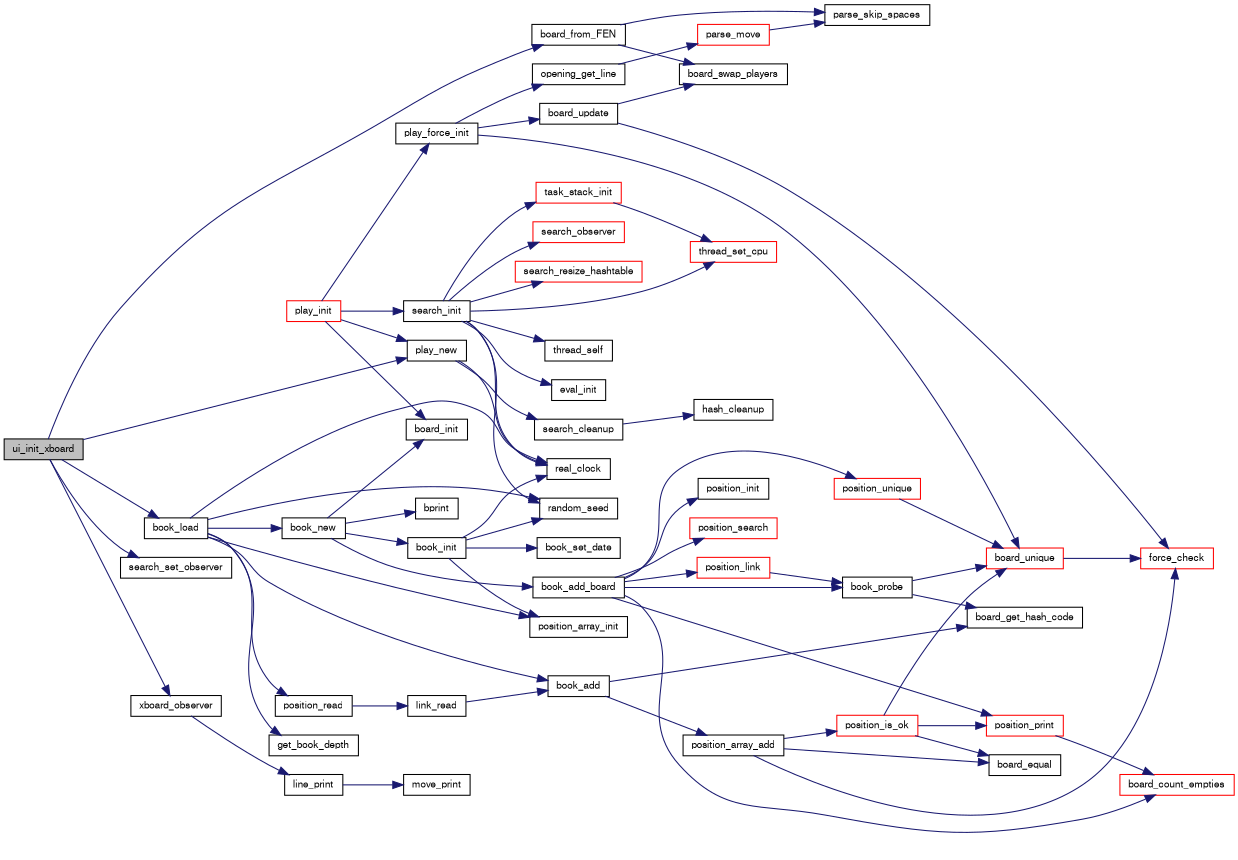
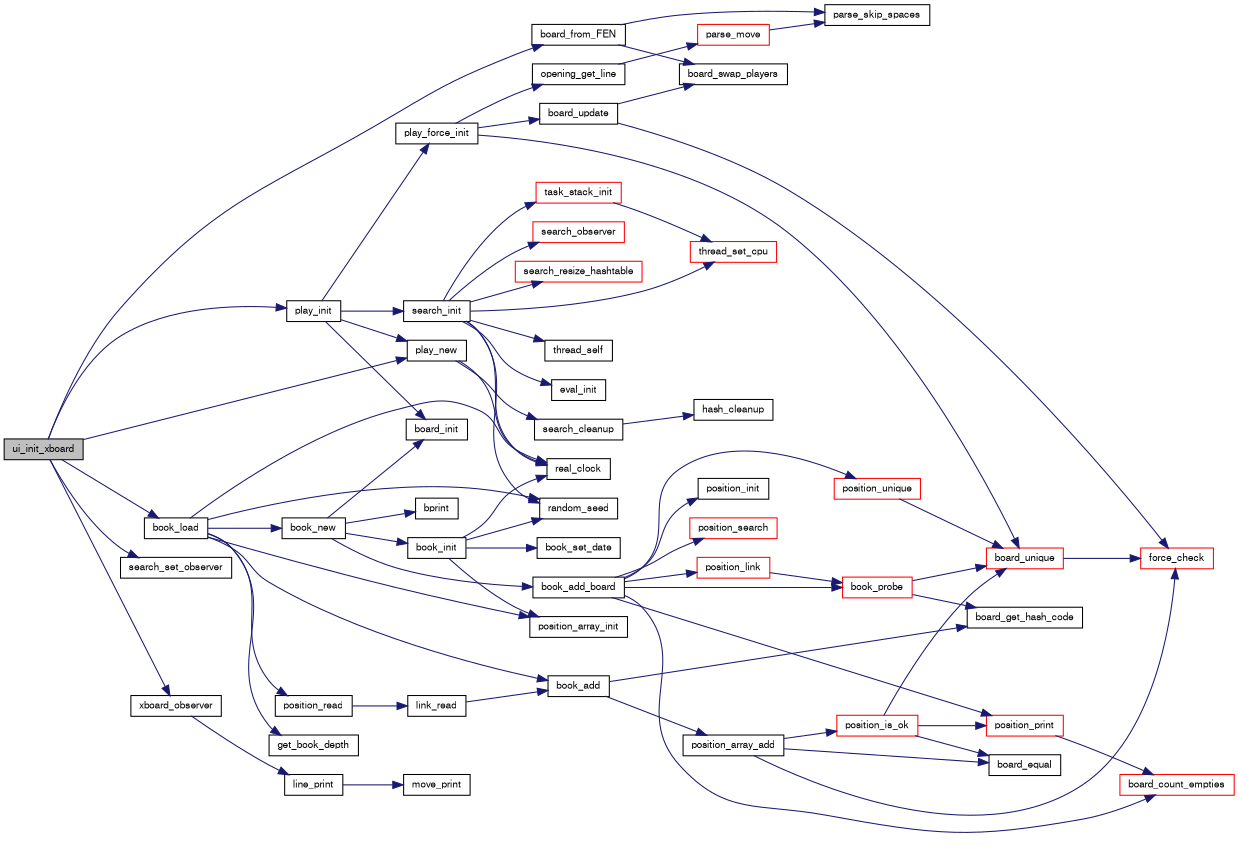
node "play_init": color red -> black
edge "ui_init_xboard" -> "play_init": added
node "book_probe": color black -> red
